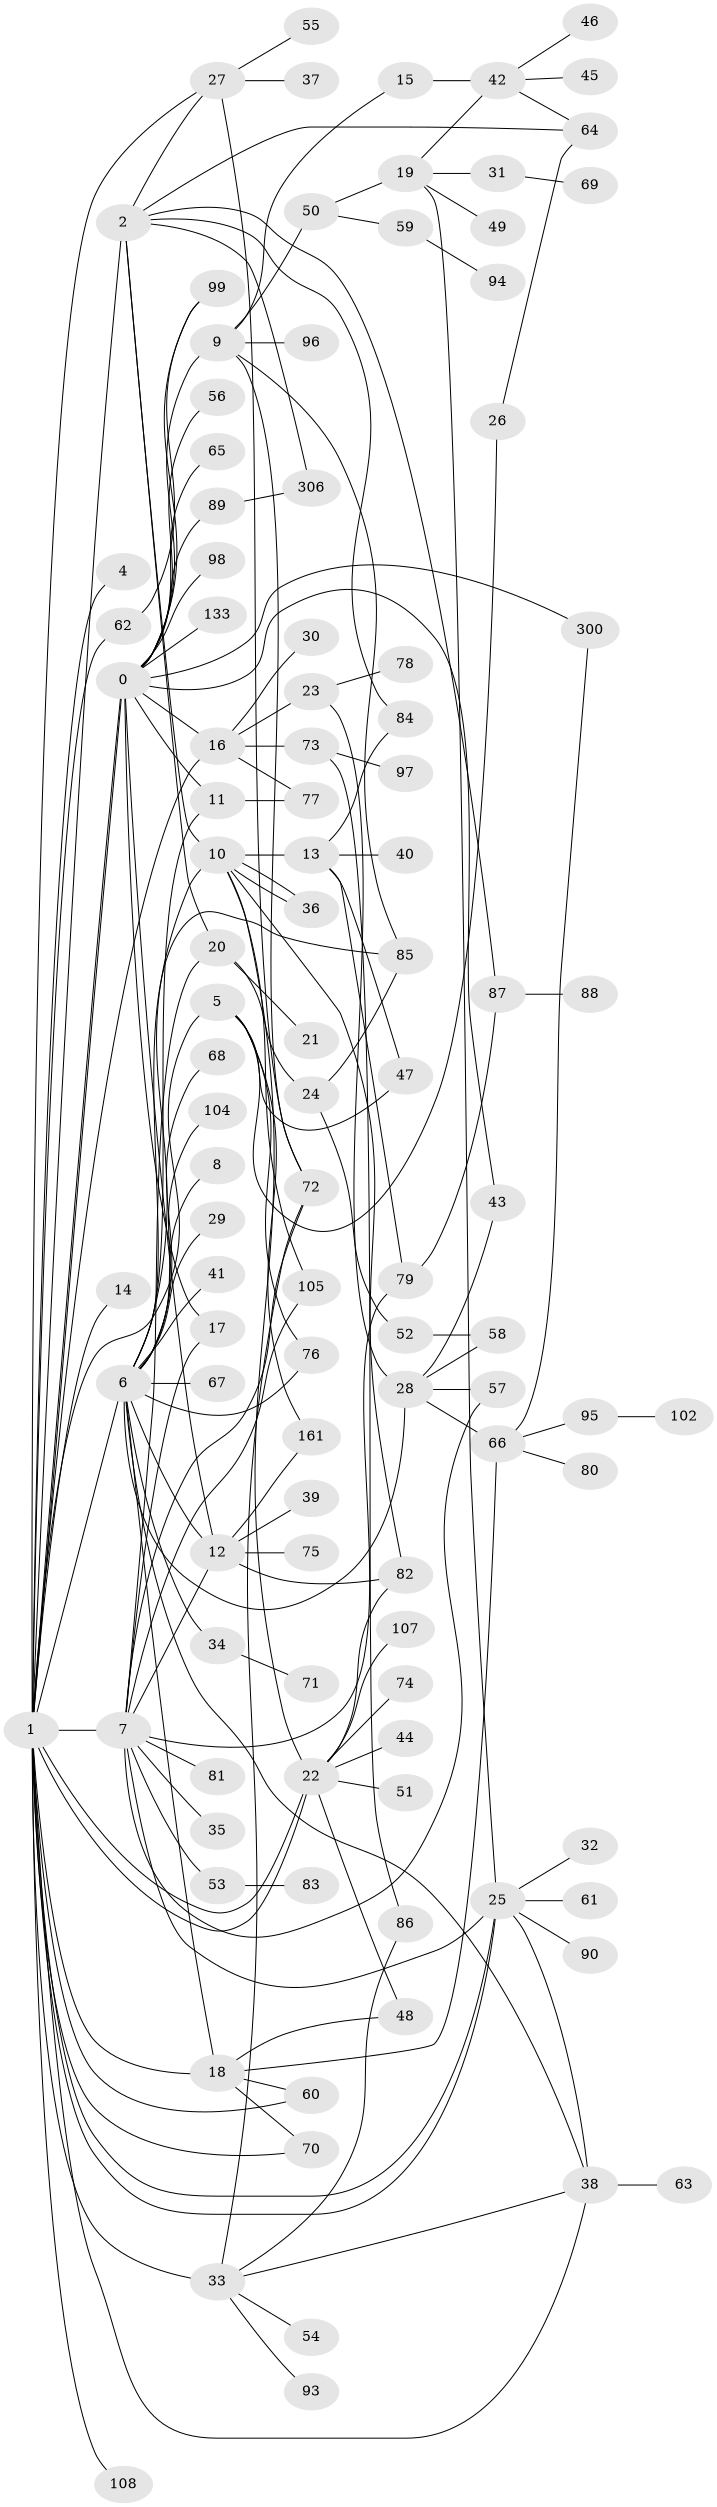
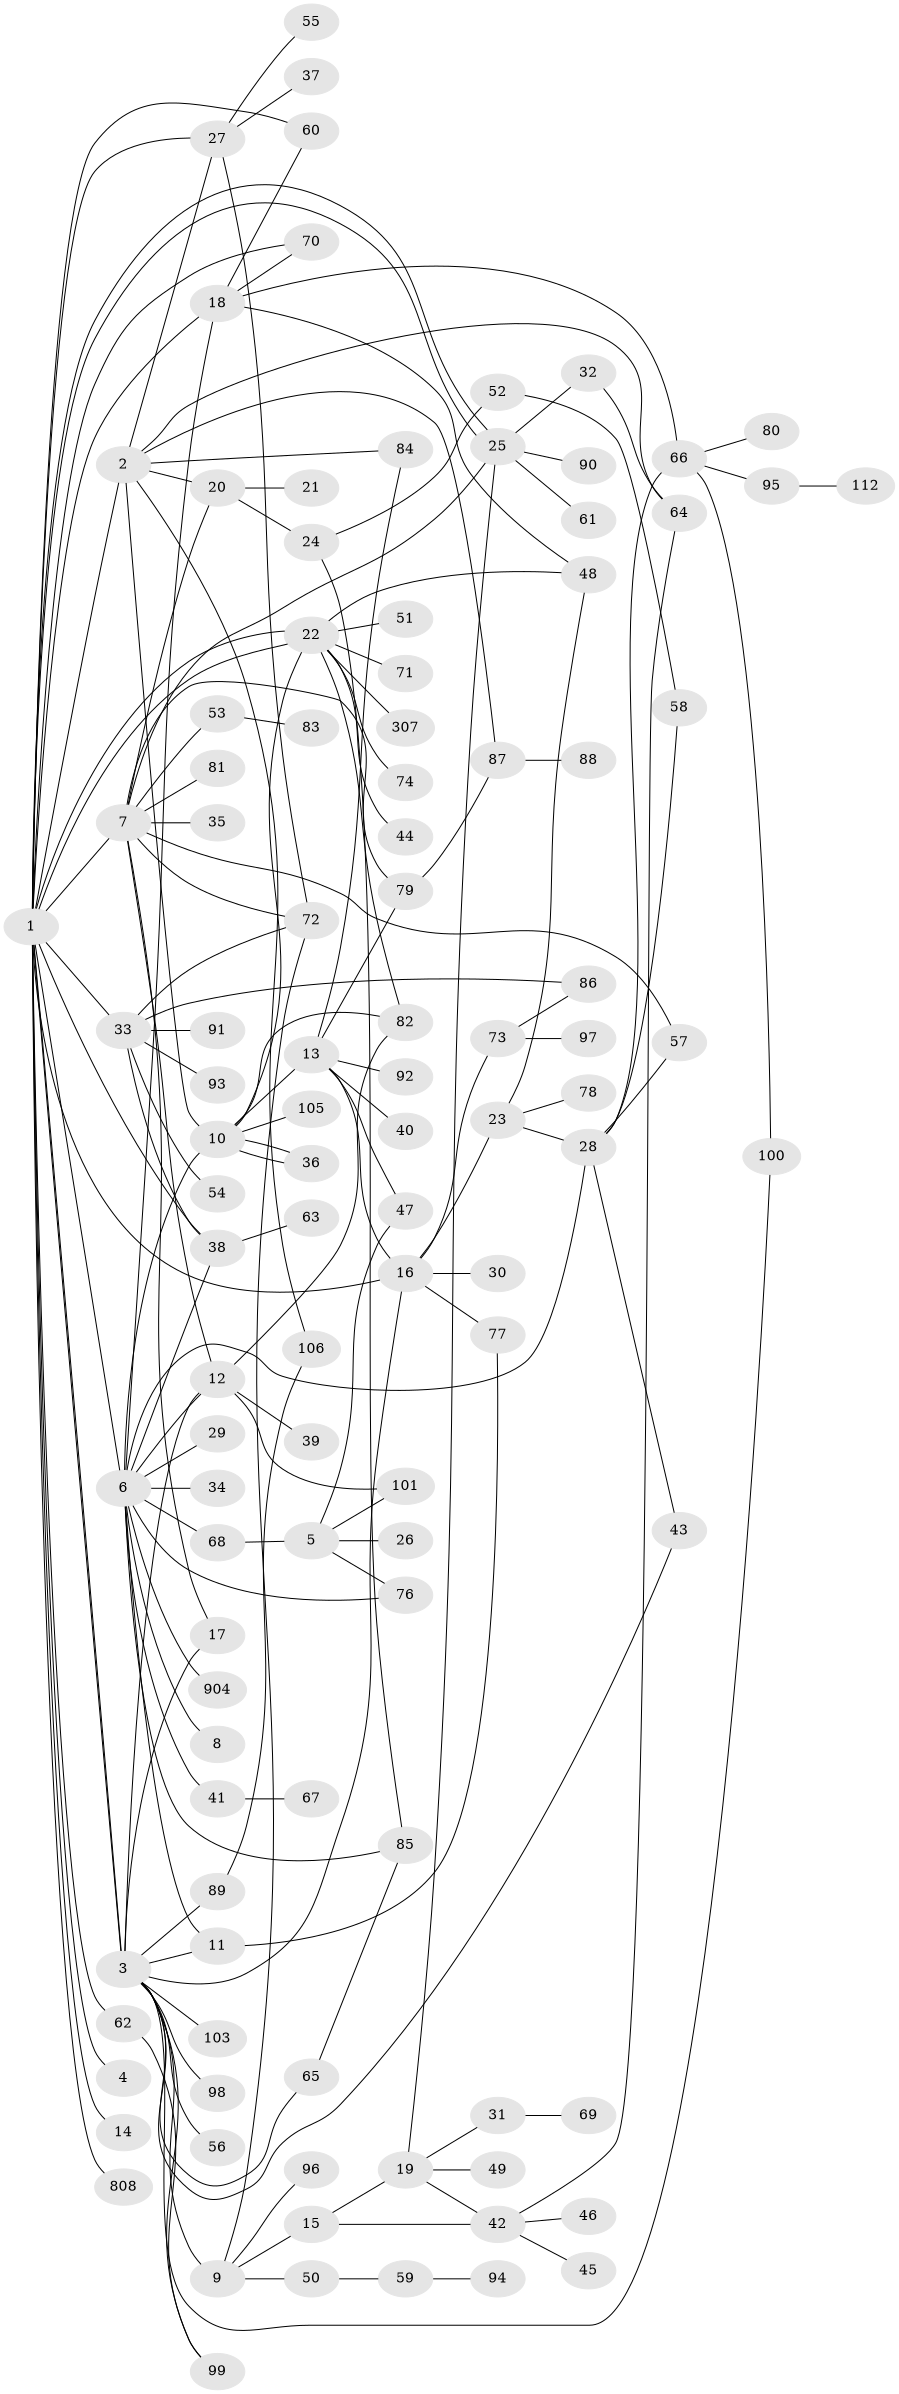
edge "19" -- "50": now "19" -- "15"
edge "64" -- "26": now "64" -- "32"
node "306": label "306" -> "106"
node "133": label "133" -> "103"
edge "9" -- "85": now "65" -- "85"
node "300": label "300" -> "100"
node "0": label "0" -> "3"
edge "48" -- "23": added
node "91": added
node "92": added
node "104": label "104" -> "904"
edge "13" -- "16": added
edge "5" -- "1": now "5" -- "68"
edge "6" -- "67": now "41" -- "67"
node "102": label "102" -> "112"
node "161": label "161" -> "101"
edge "105" -- "7": removed
node "75": removed
node "107": label "107" -> "307"
edge "34" -- "71": now "22" -- "71"
edge "25" -- "38": removed
node "108": label "108" -> "808"
